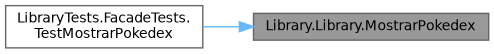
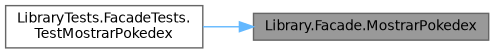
node "Library.Library.MostrarPokedex": label "Library.Library.MostrarPokedex" -> "Library.Facade.MostrarPokedex"
